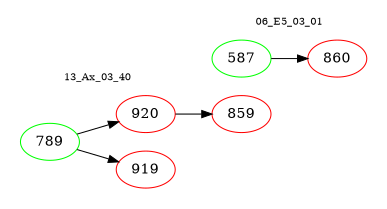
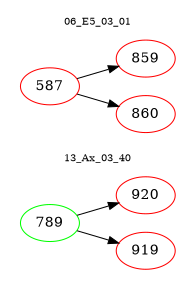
node "587": color green -> red
edge "920" -> "859": now "587" -> "859"
